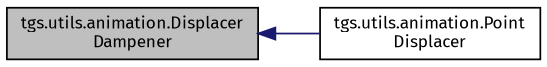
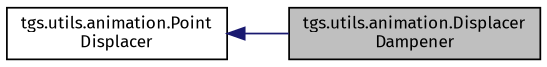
edge "tgs.utils.animation.Point Displacer" -> "tgs.utils.animation.Displacer Dampener": reversed
